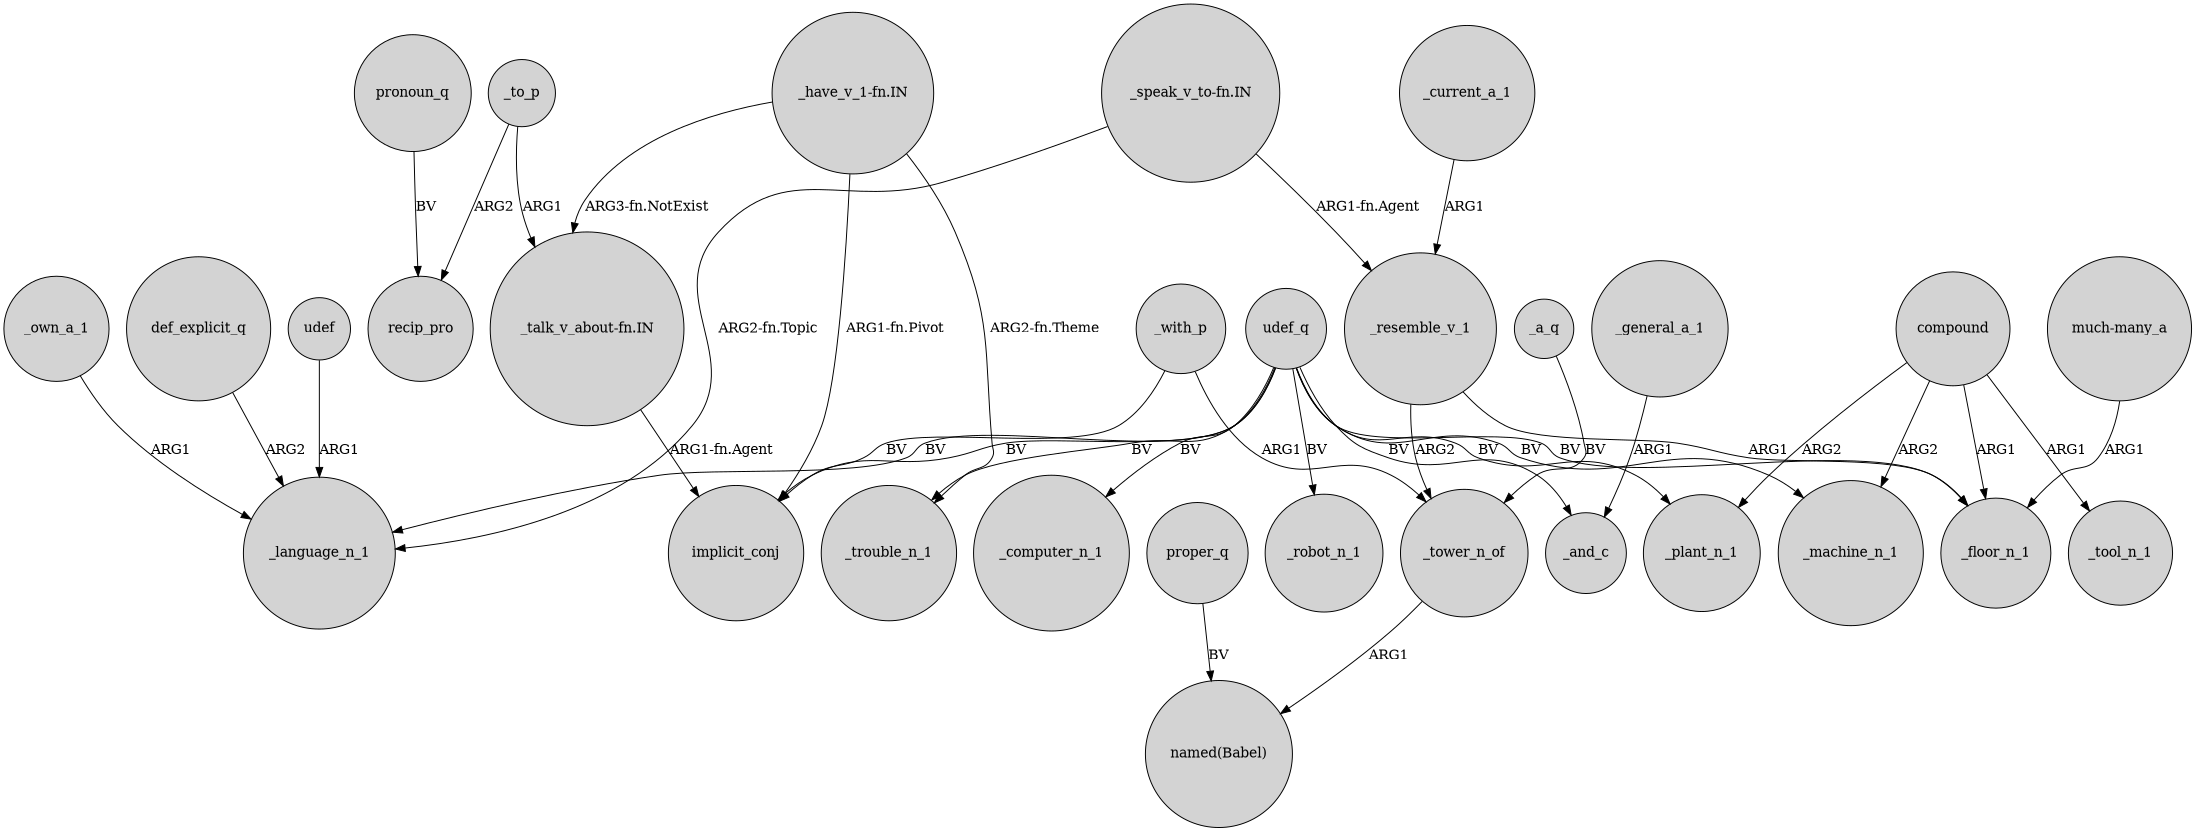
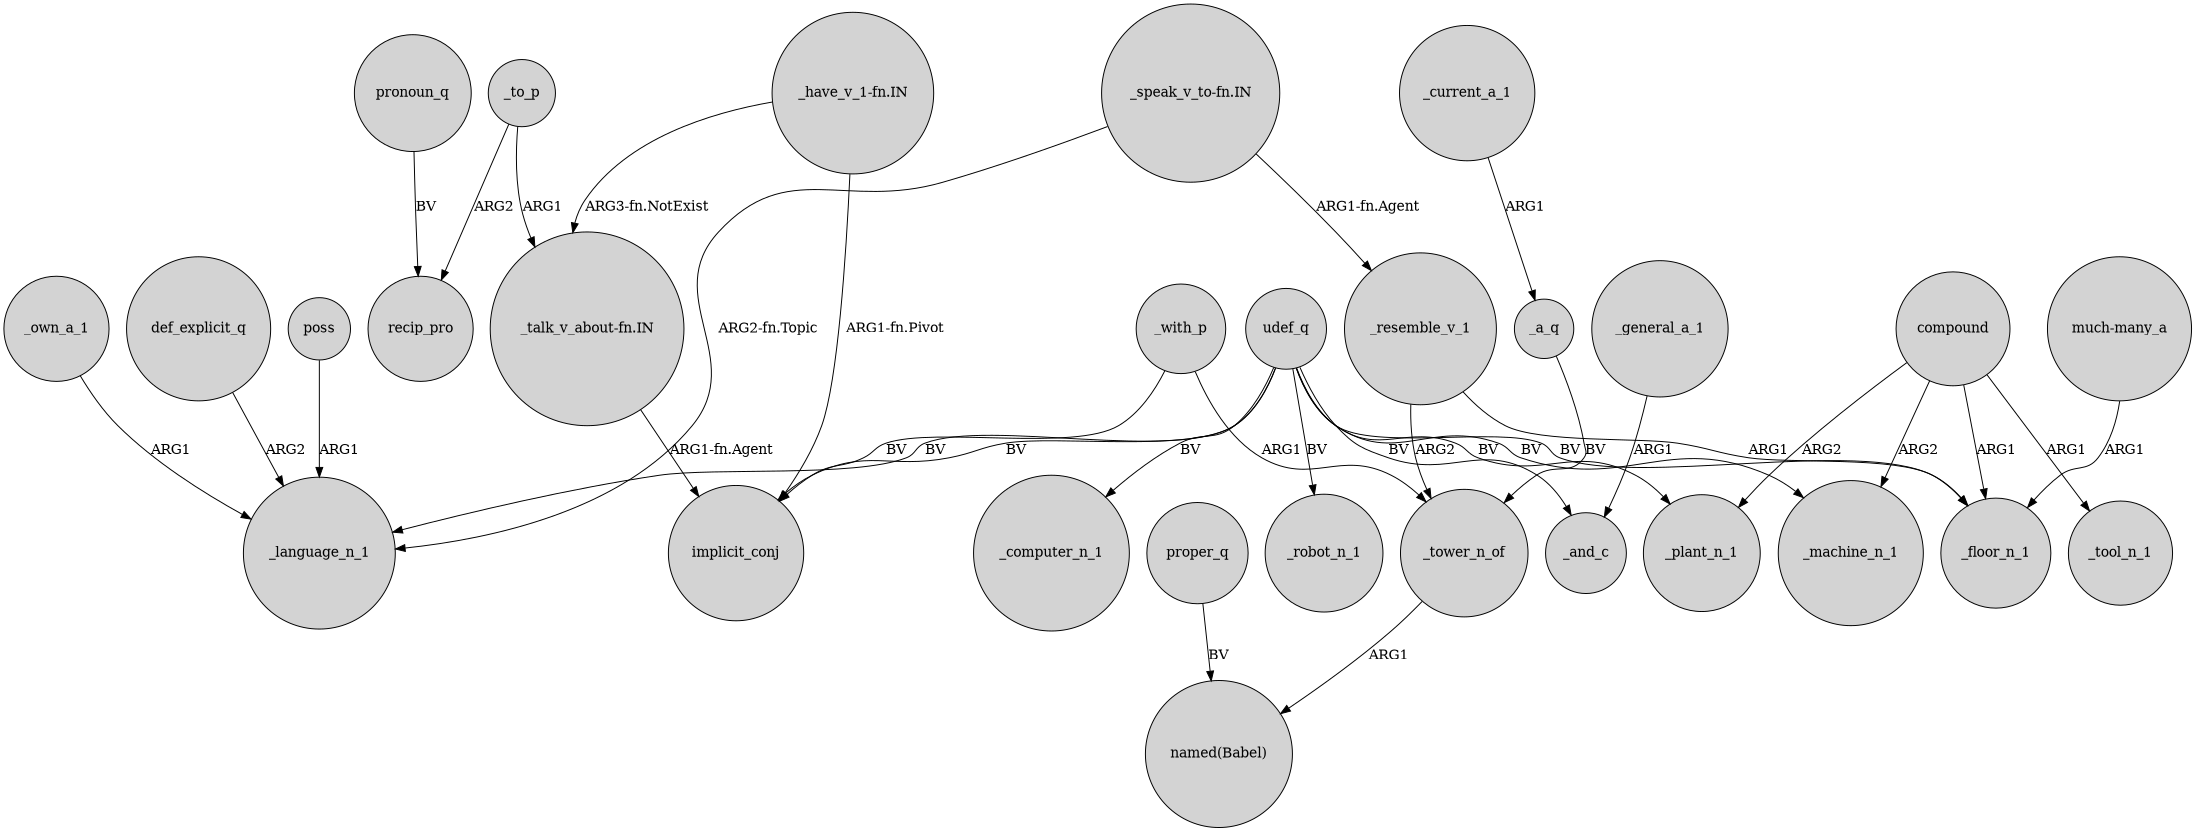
edge "_current_a_1" -> "_resemble_v_1": now "_current_a_1" -> "_a_q"
node "udef": label "udef" -> "poss"
node "_trouble_n_1": removed
